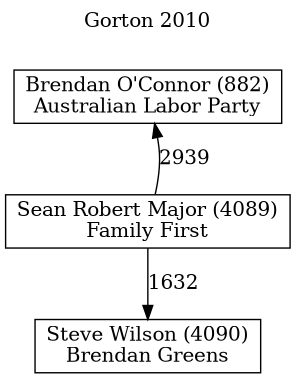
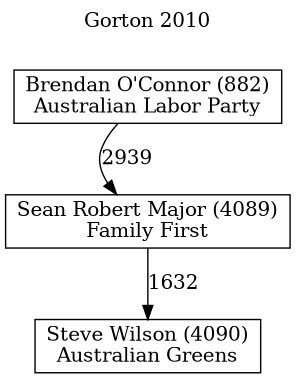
edge "Sean Robert Major (4089) Family First" -> "Brendan O'Connor (882) Australian Labor Party": reversed
node "Steve Wilson (4090) Brendan Greens": label "Steve Wilson (4090) Brendan Greens" -> "Steve Wilson (4090) Australian Greens"
